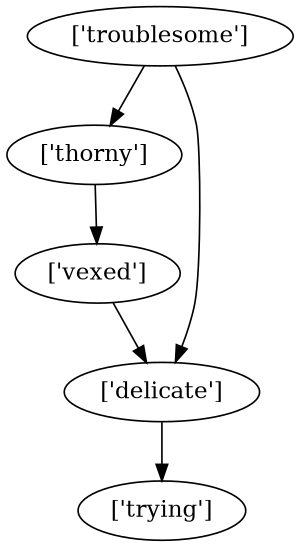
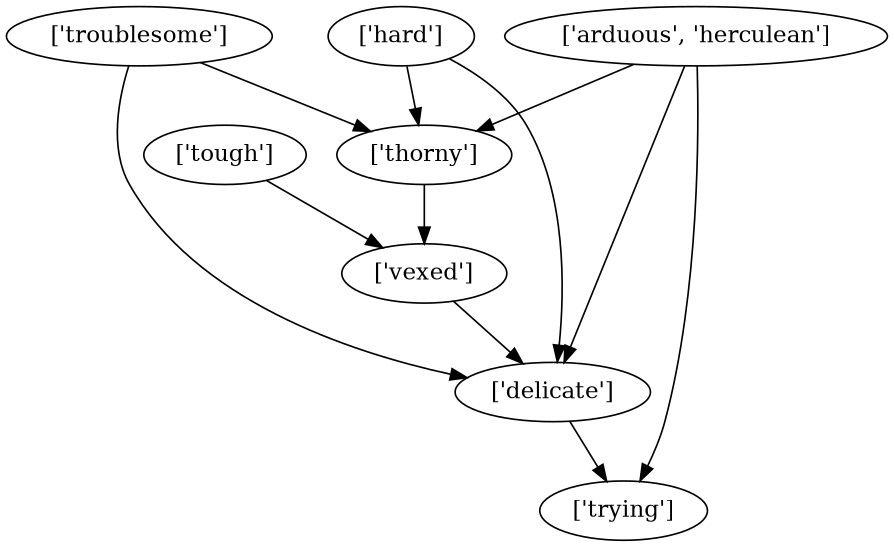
node "['hard']": added
node "['arduous', 'herculean']": added
node "['tough']": added
